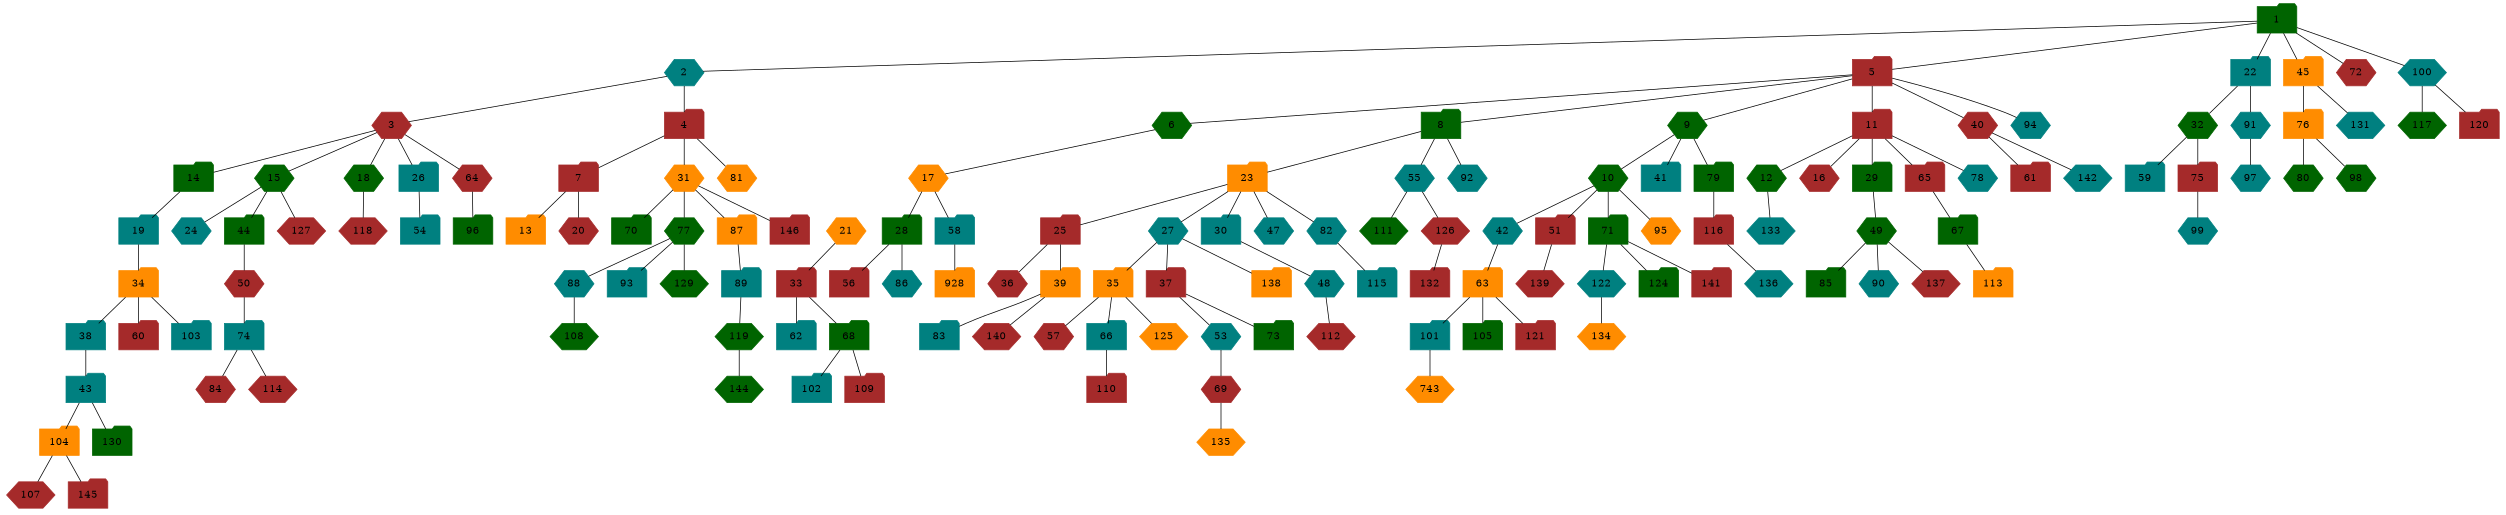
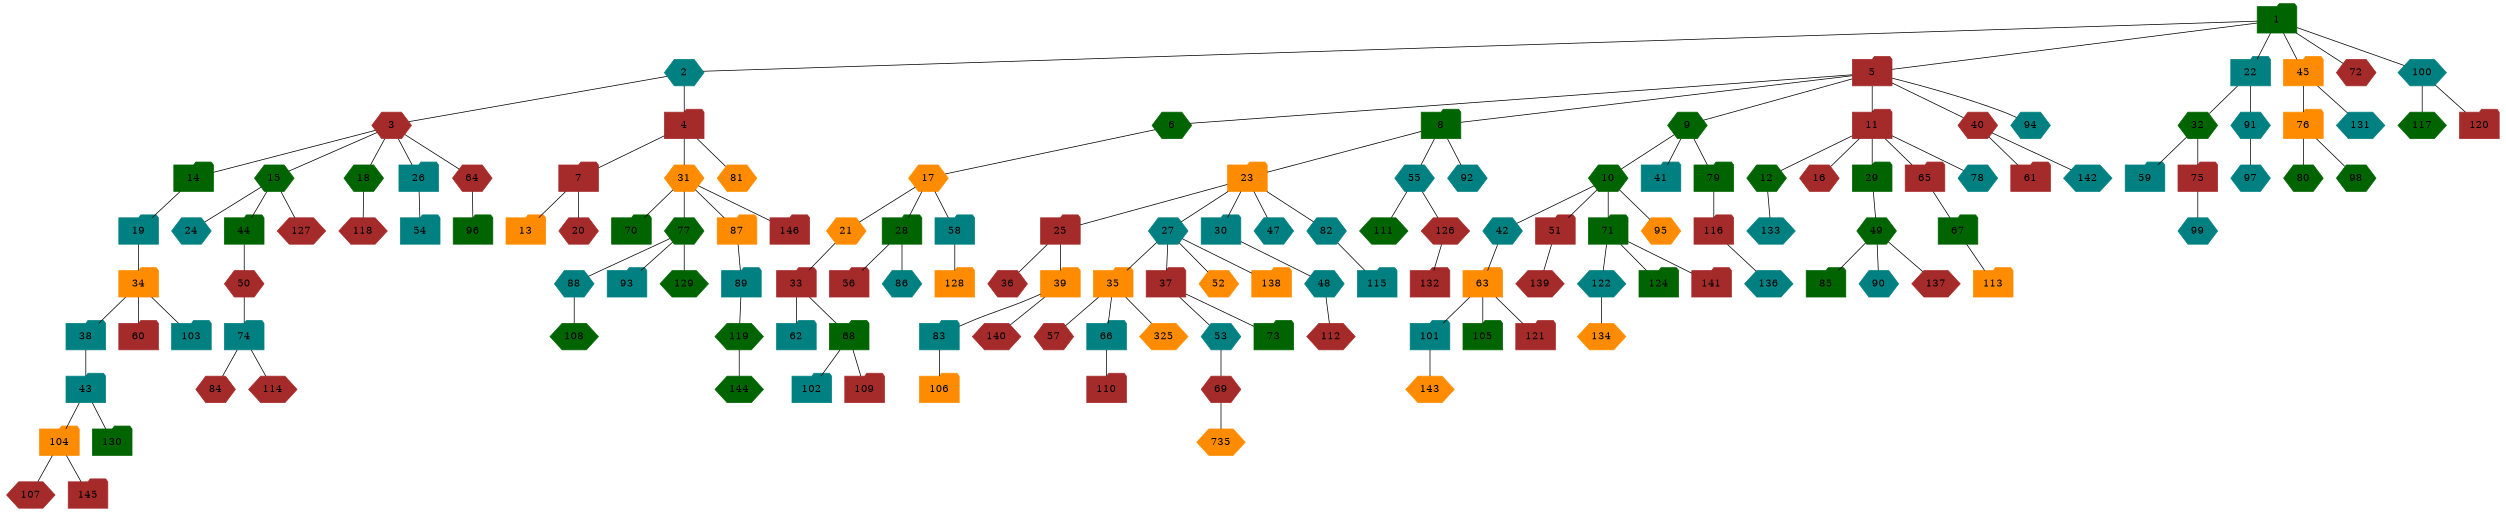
edge "17" -- "21": added
node "928": label "928" -> "128"
node "52": added
node "125": label "125" -> "325"
node "106": added
node "743": label "743" -> "143"
node "135": label "135" -> "735"
